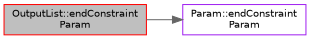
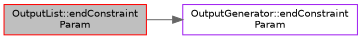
node "Param::endConstraint Param": label "Param::endConstraint Param" -> "OutputGenerator::endConstraint Param"
